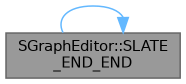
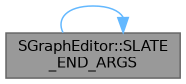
node "SGraphEditor::SLATE _END_END": label "SGraphEditor::SLATE _END_END" -> "SGraphEditor::SLATE _END_ARGS"
